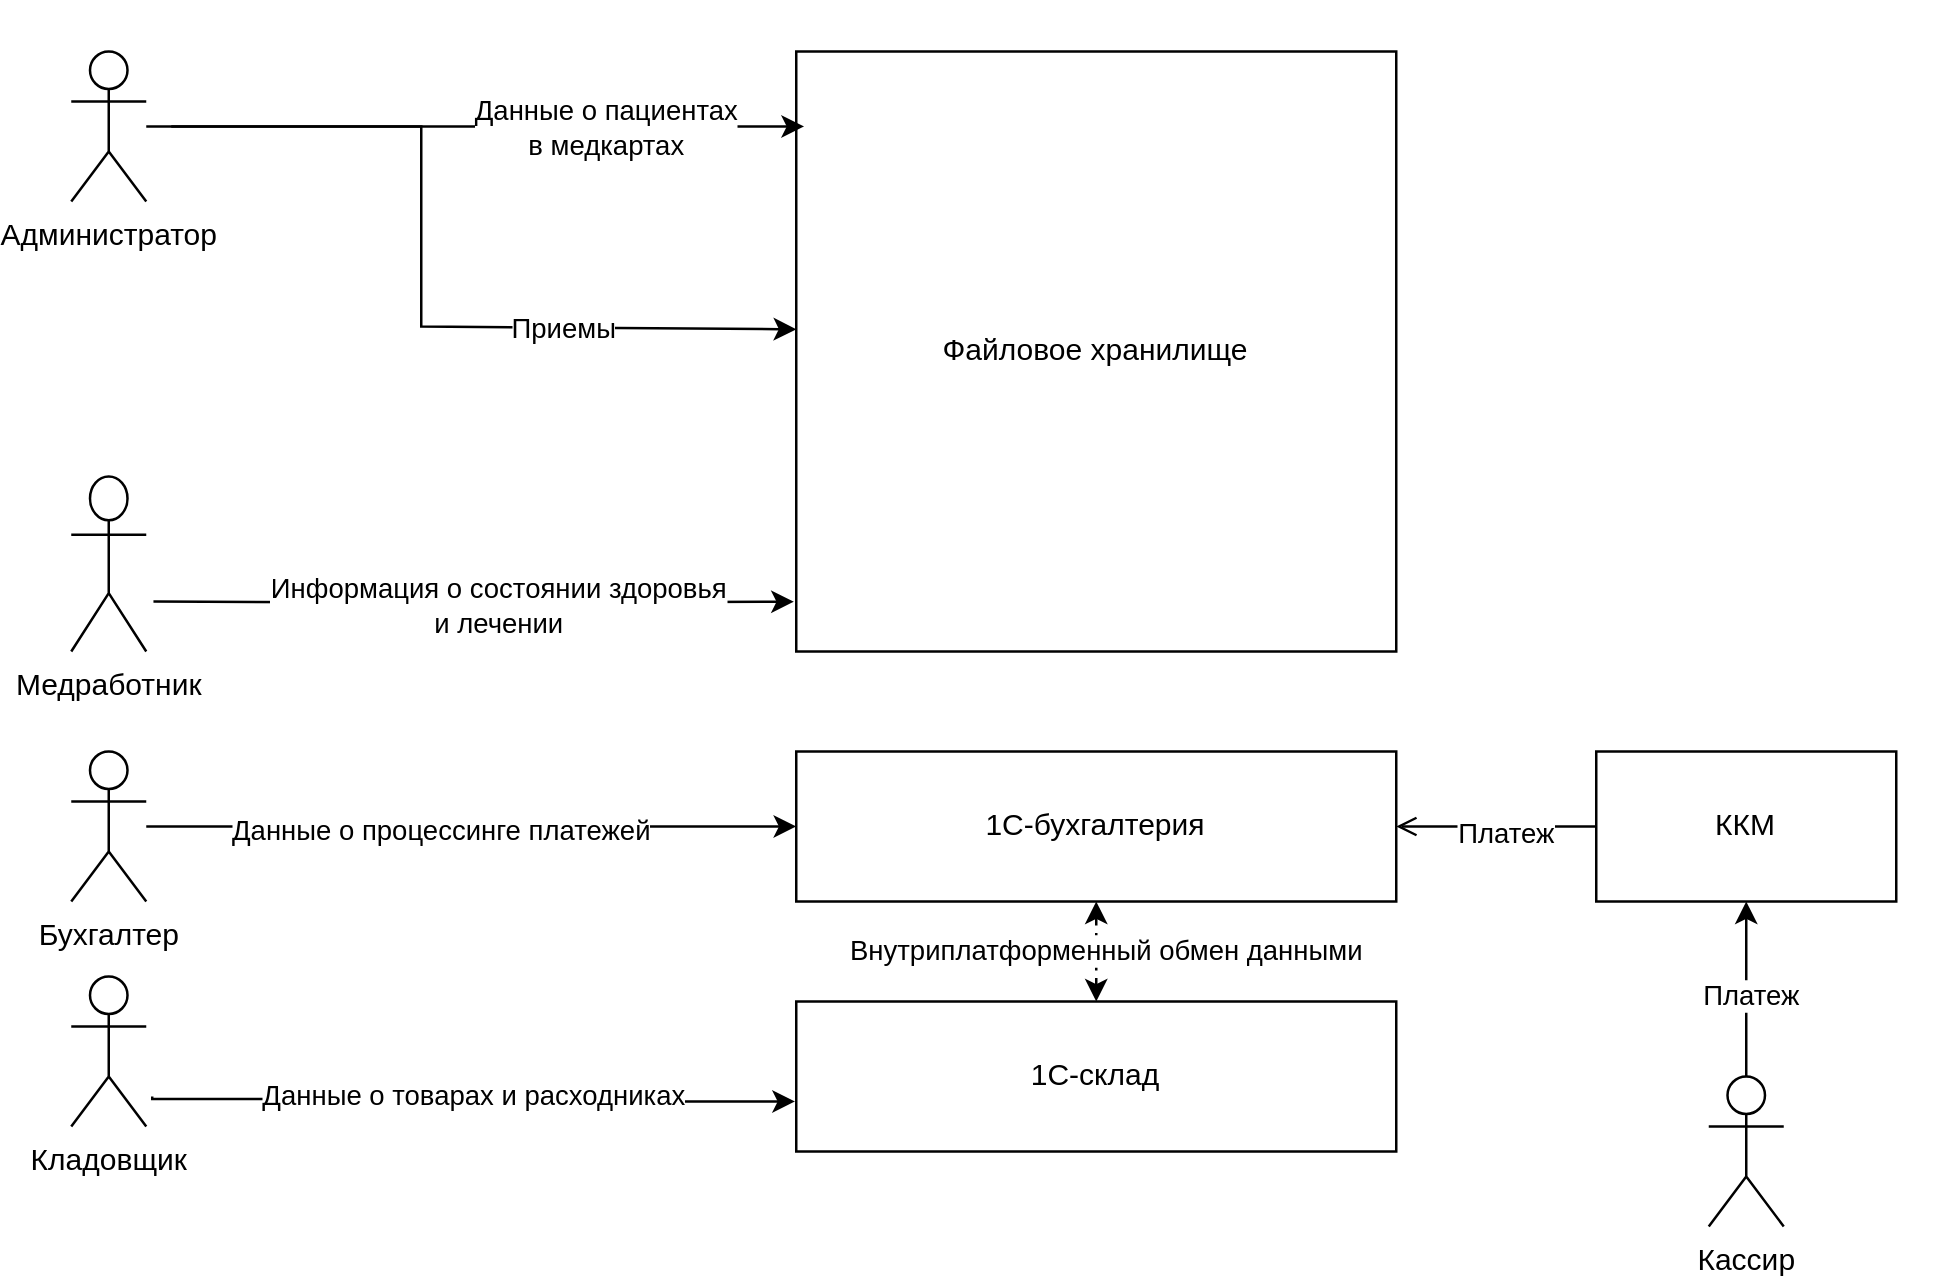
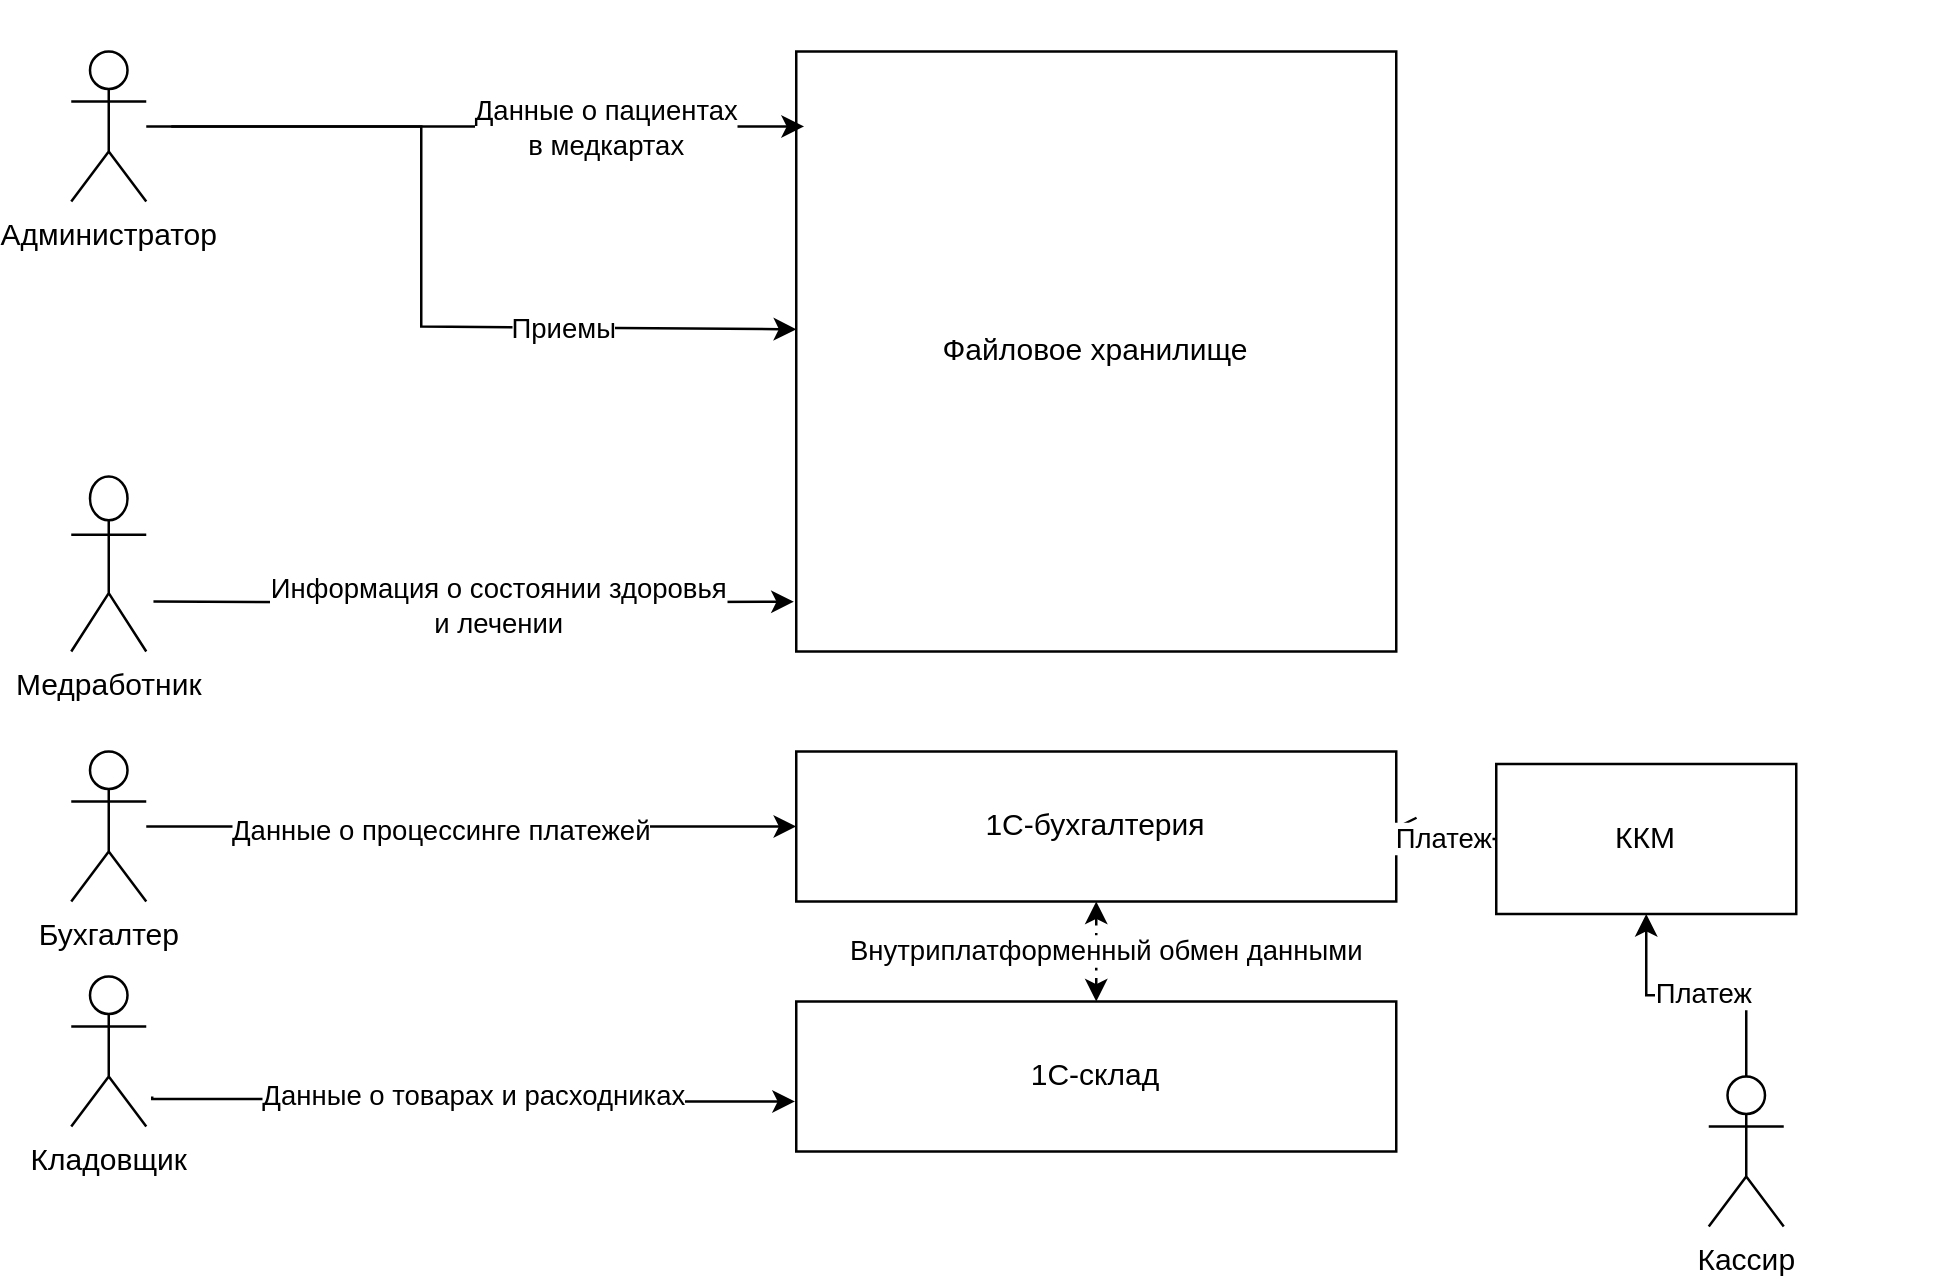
node "ККМ": moved (1746, 826) -> (1646, 839)
